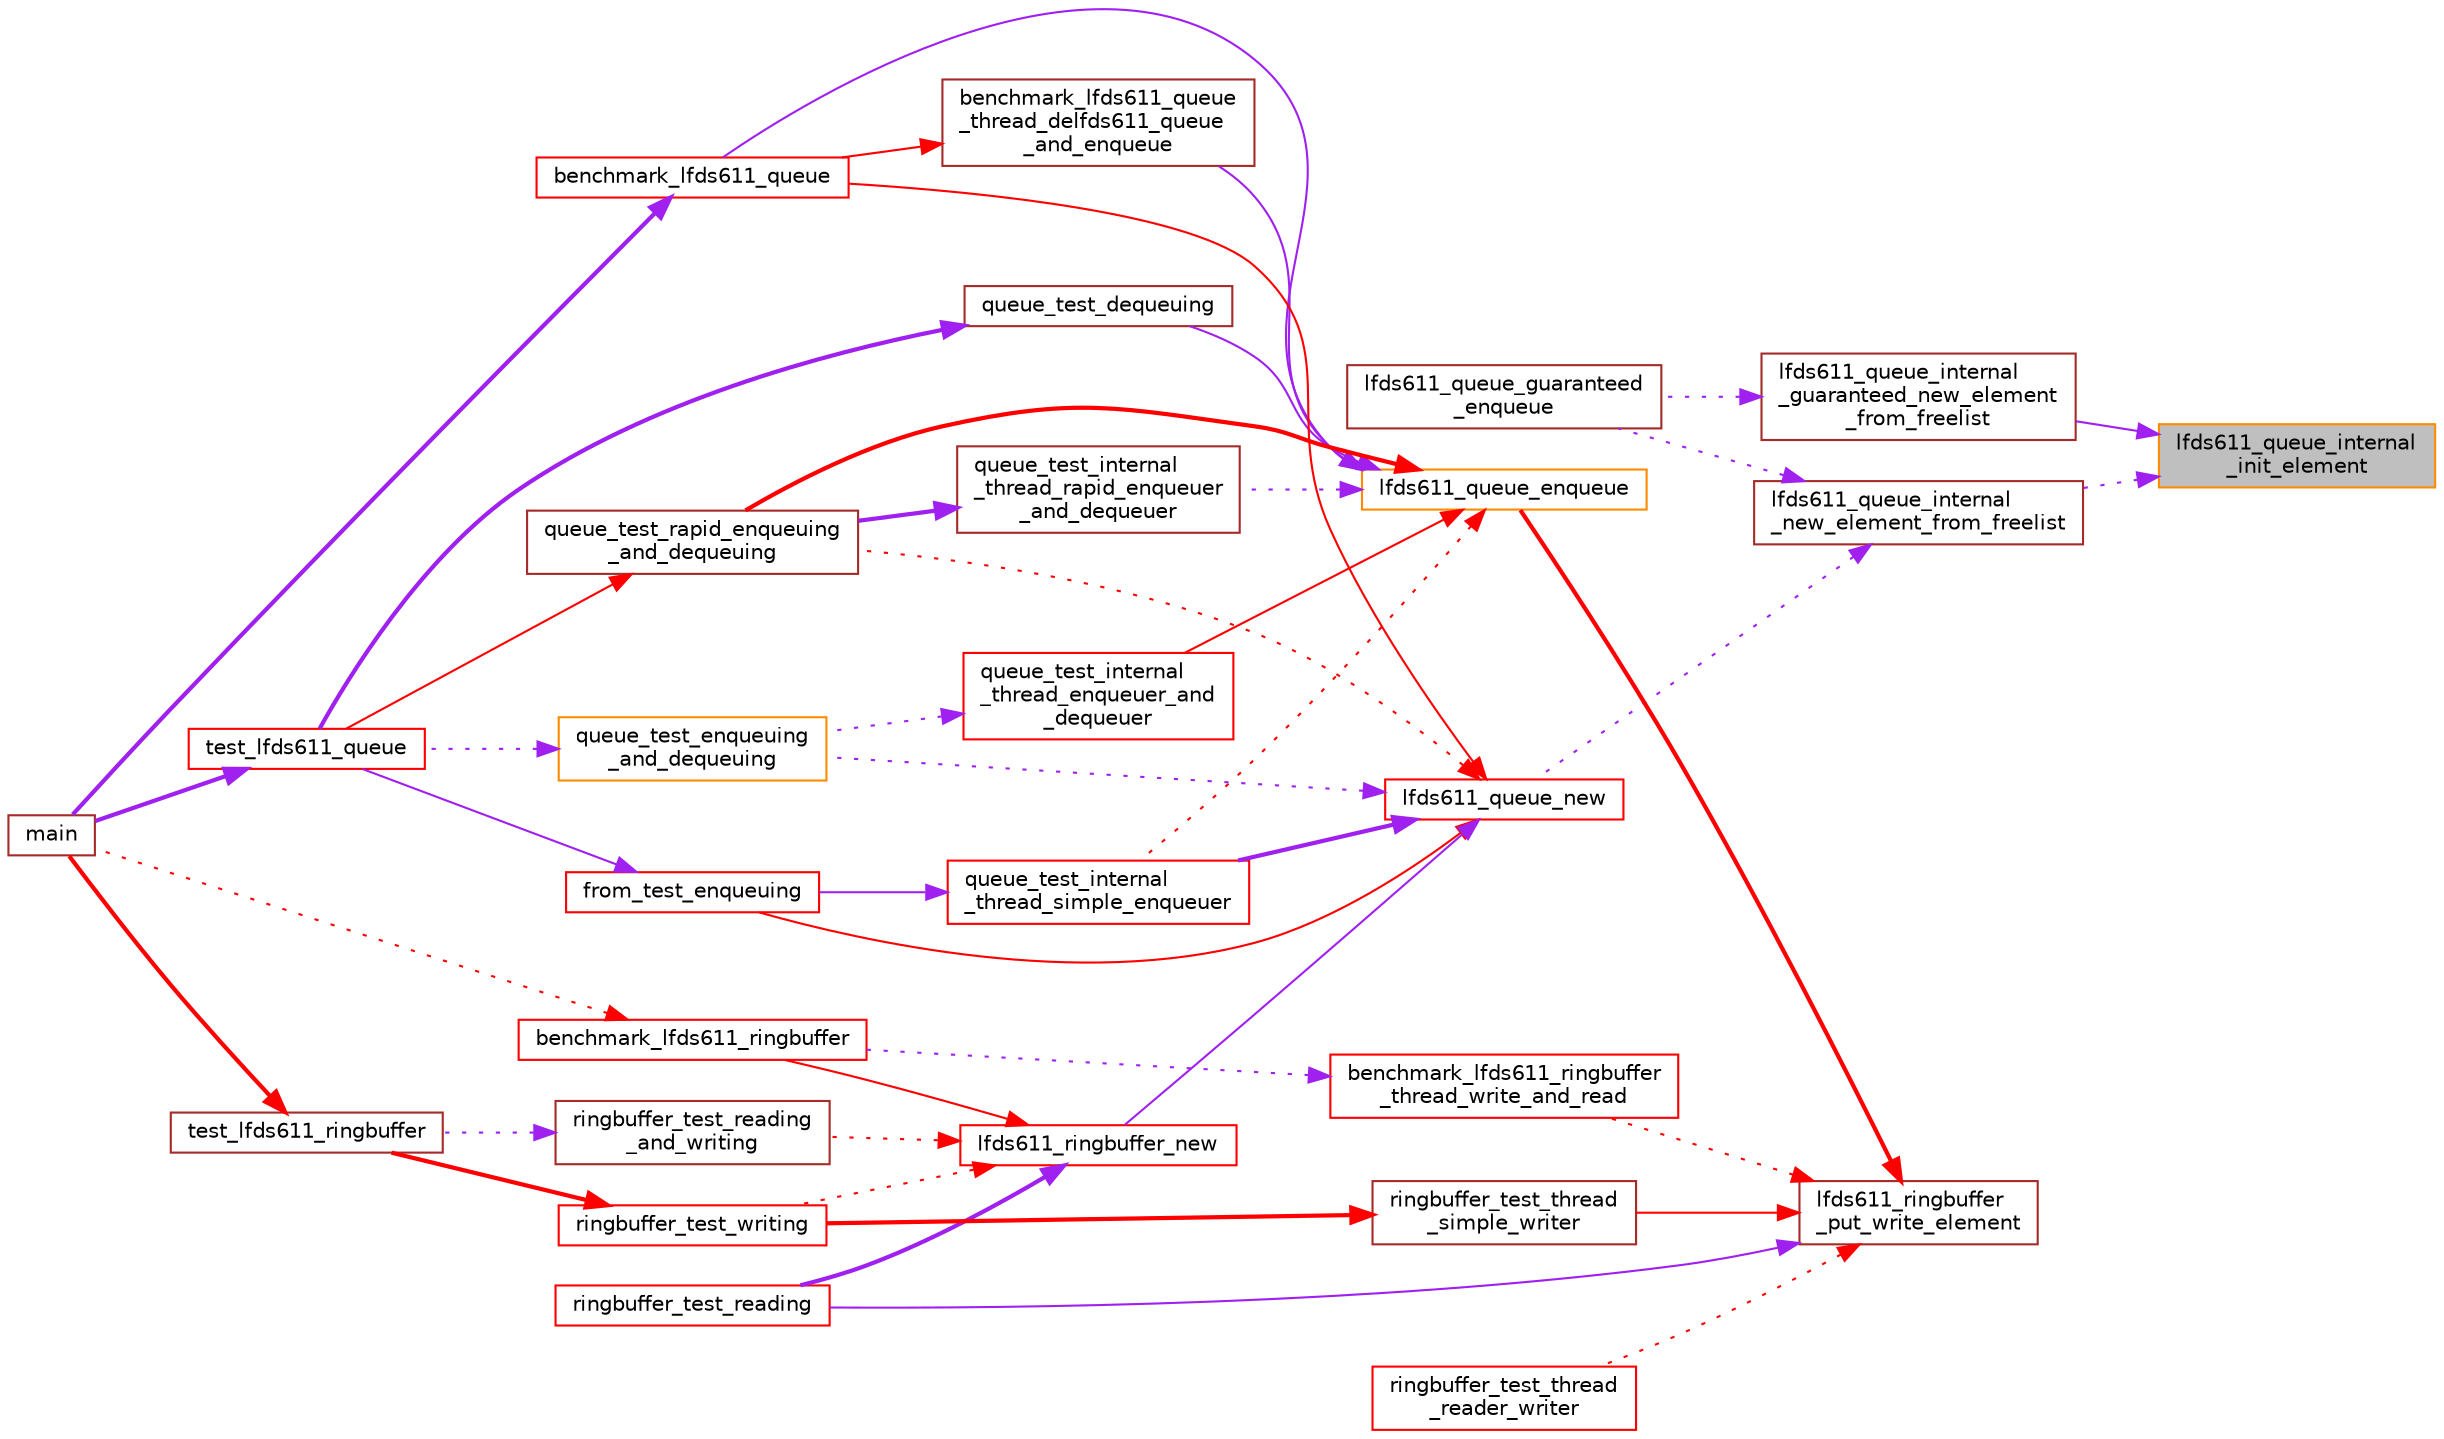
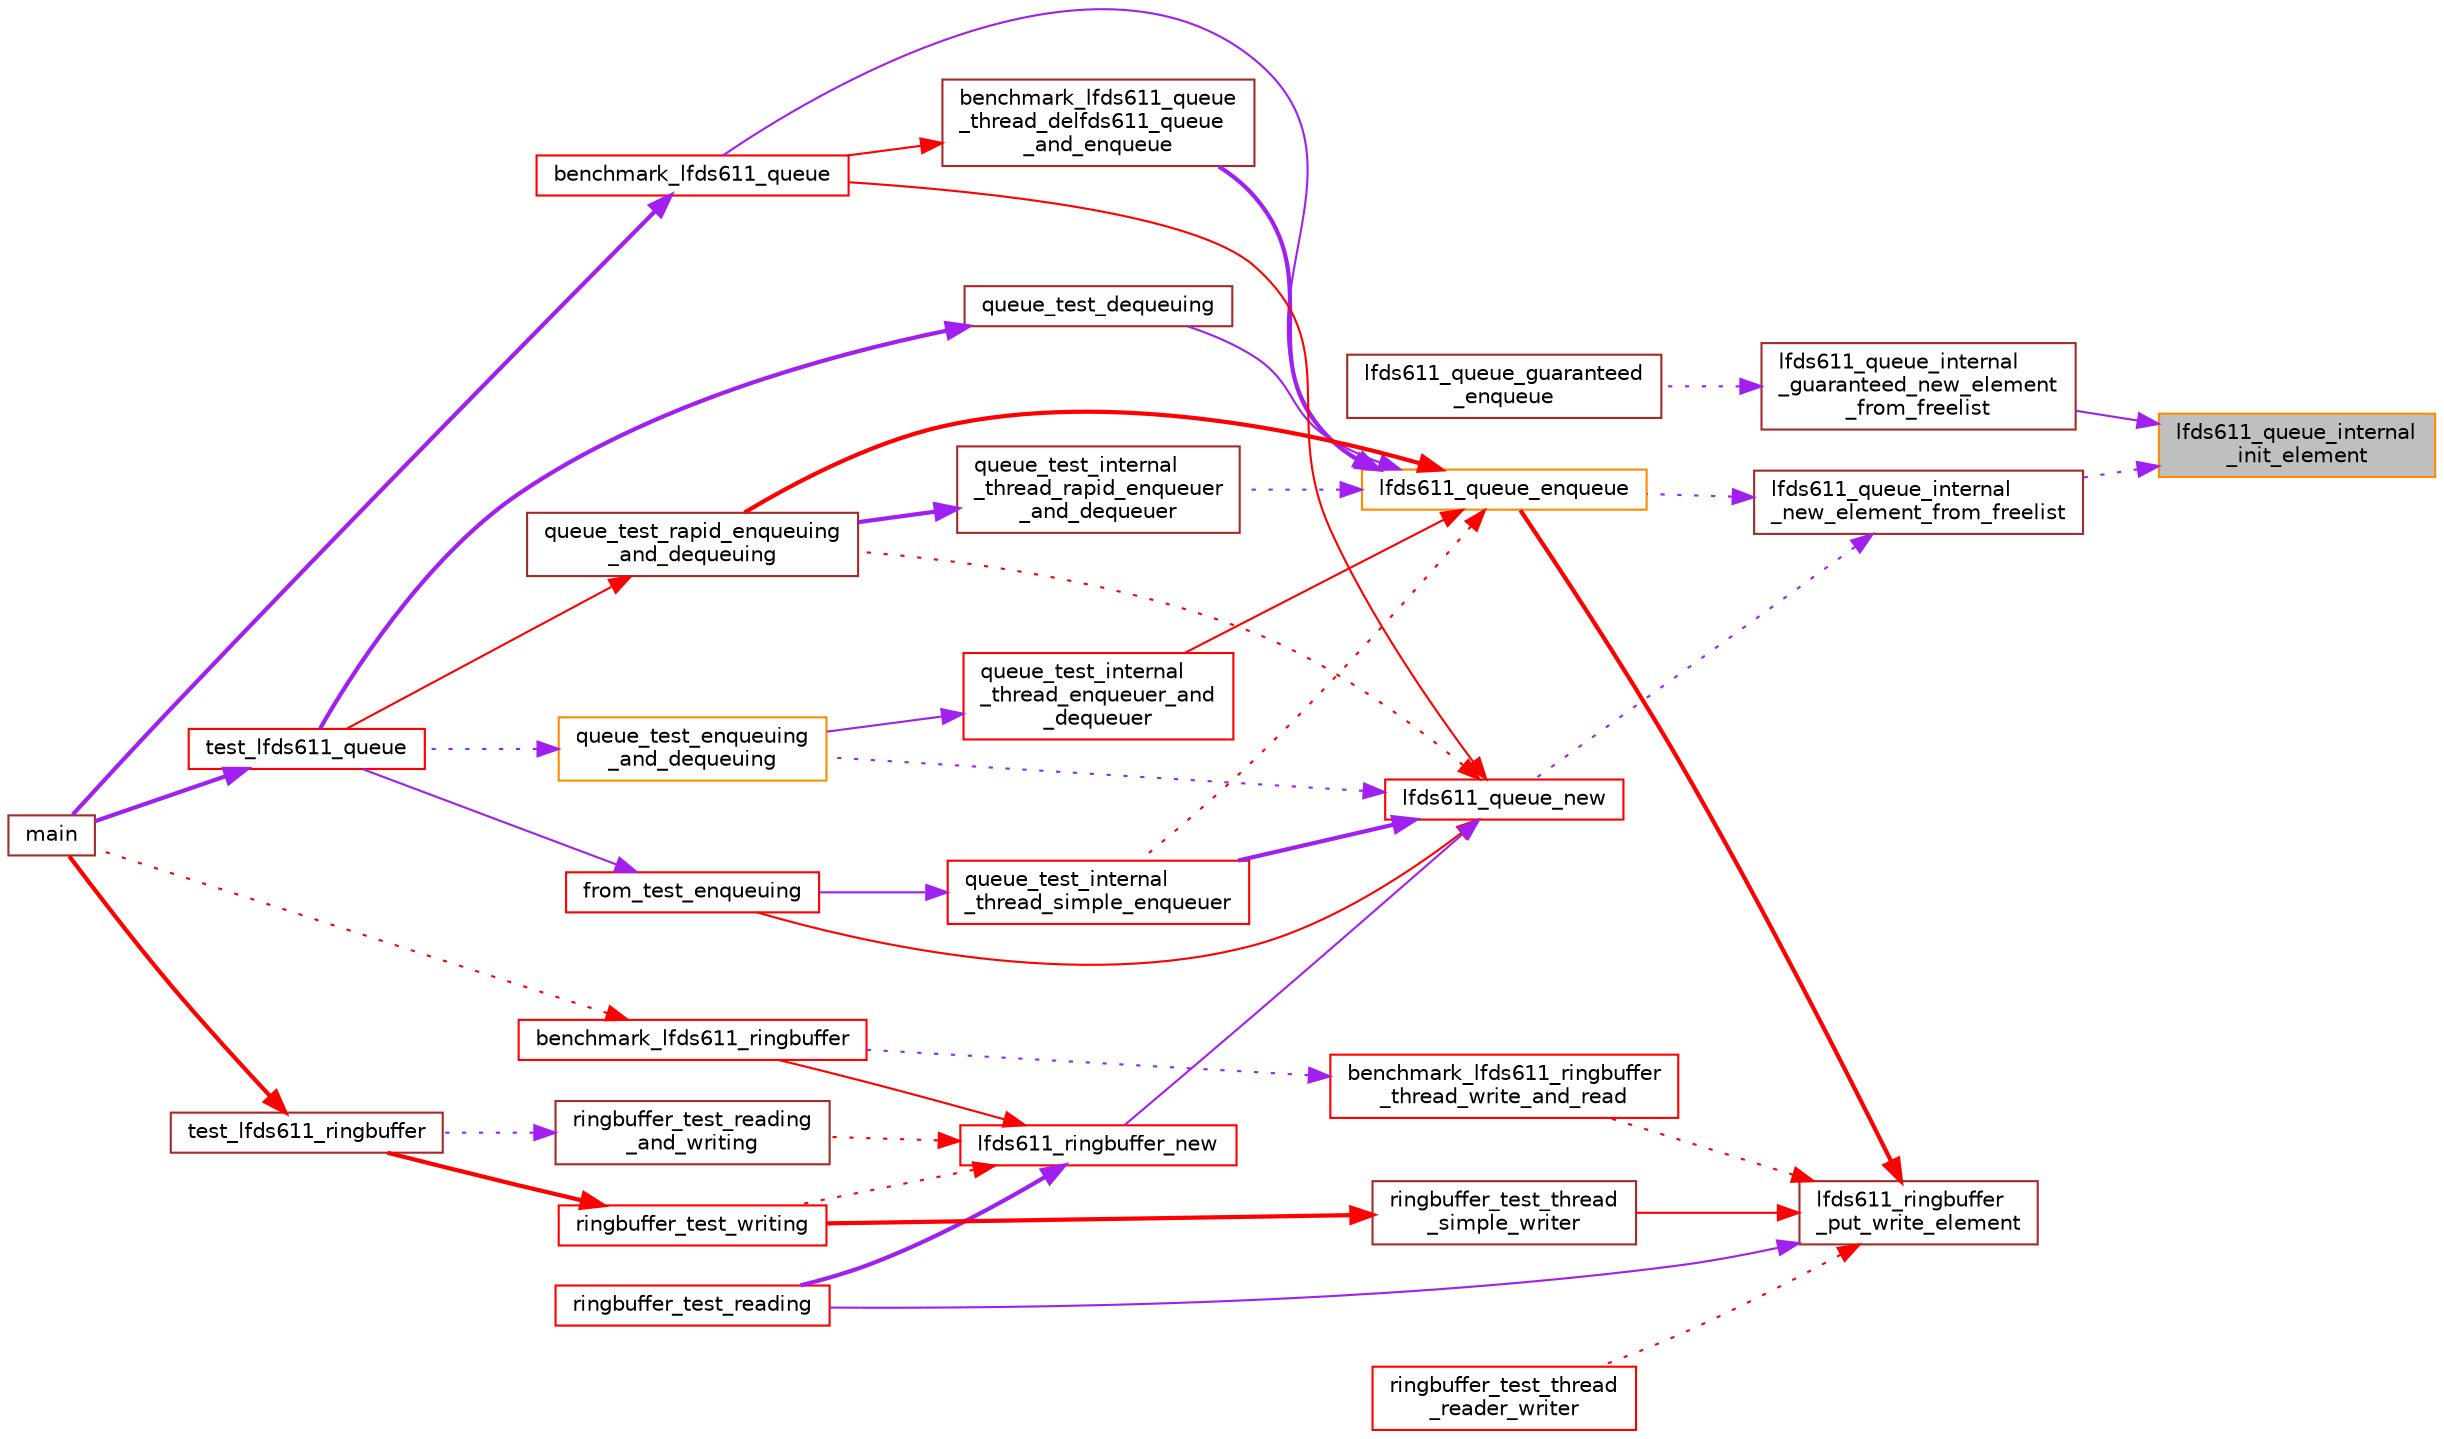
edge "benchmark_lfds611_queue _thread_delfds611_queue _and_enqueue" -> "lfds611_queue_enqueue": style solid -> bold
edge "lfds611_queue_guaranteed _enqueue" -> "lfds611_queue_internal _new_element_from_freelist": now "lfds611_queue_enqueue" -> "lfds611_queue_internal _new_element_from_freelist"
edge "queue_test_enqueuing _and_dequeuing" -> "queue_test_internal _thread_enqueuer_and _dequeuer": style dotted -> solid
